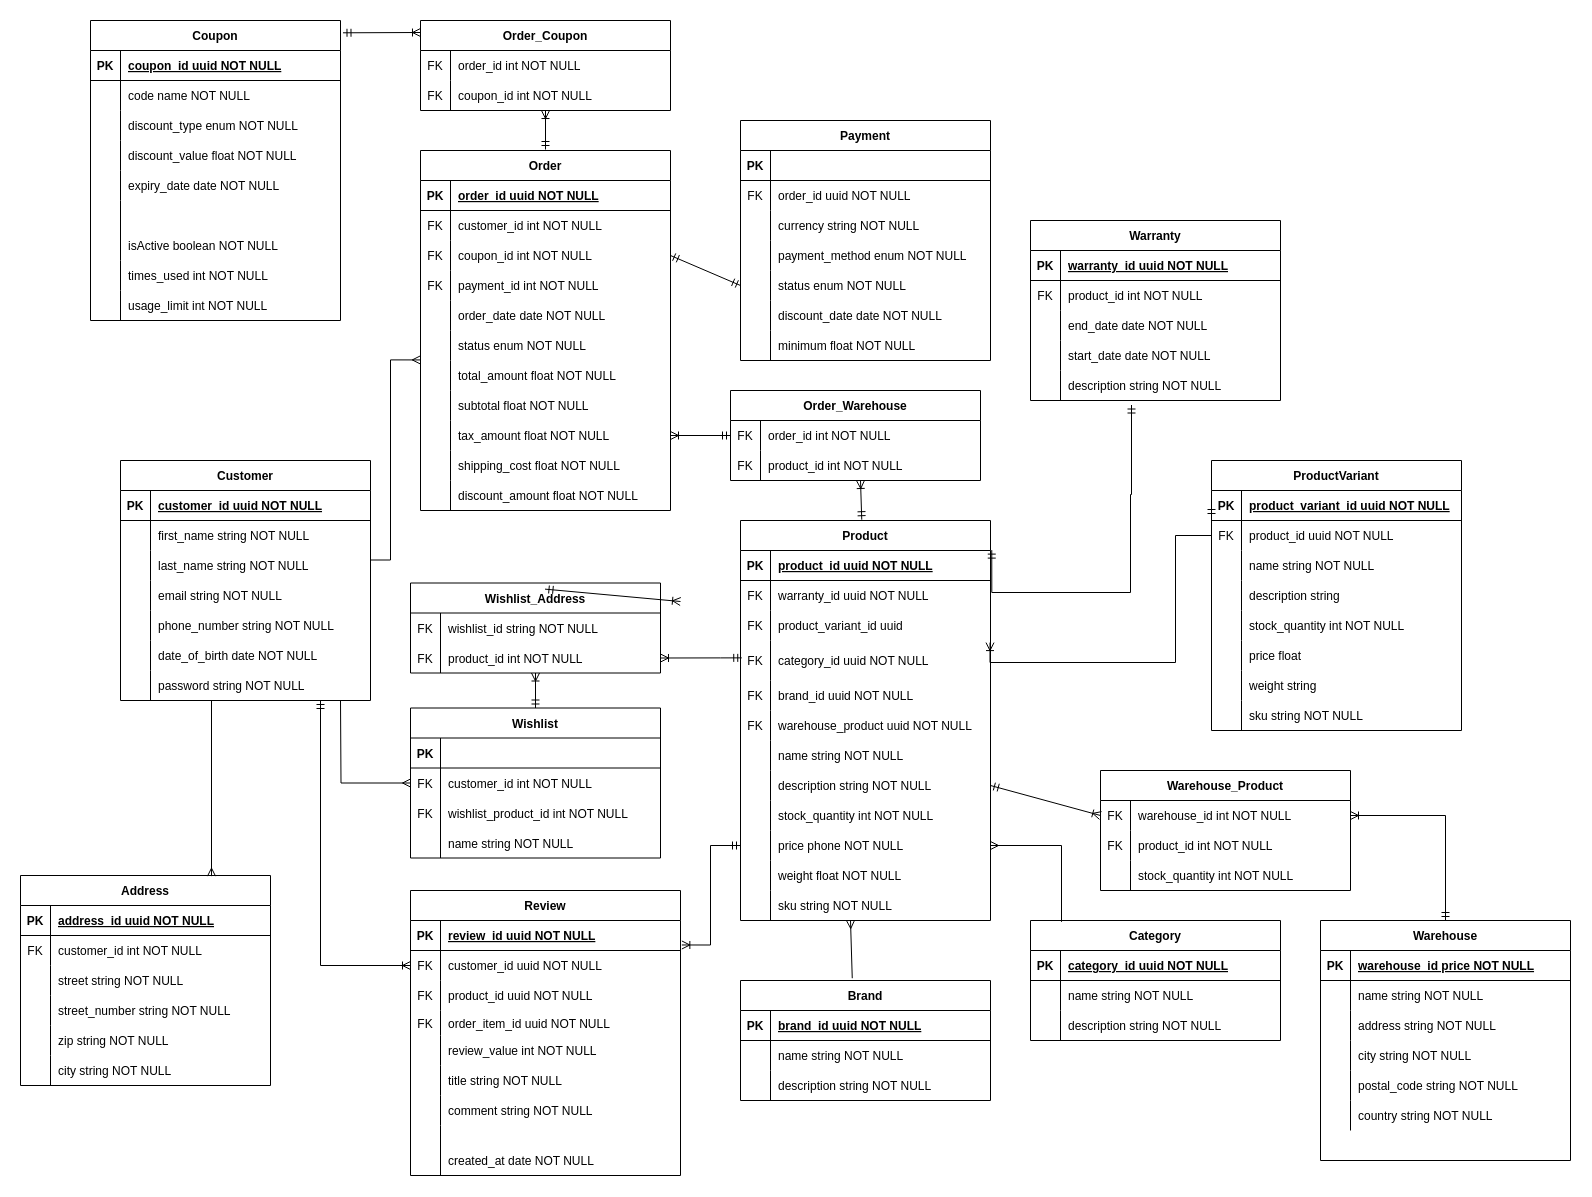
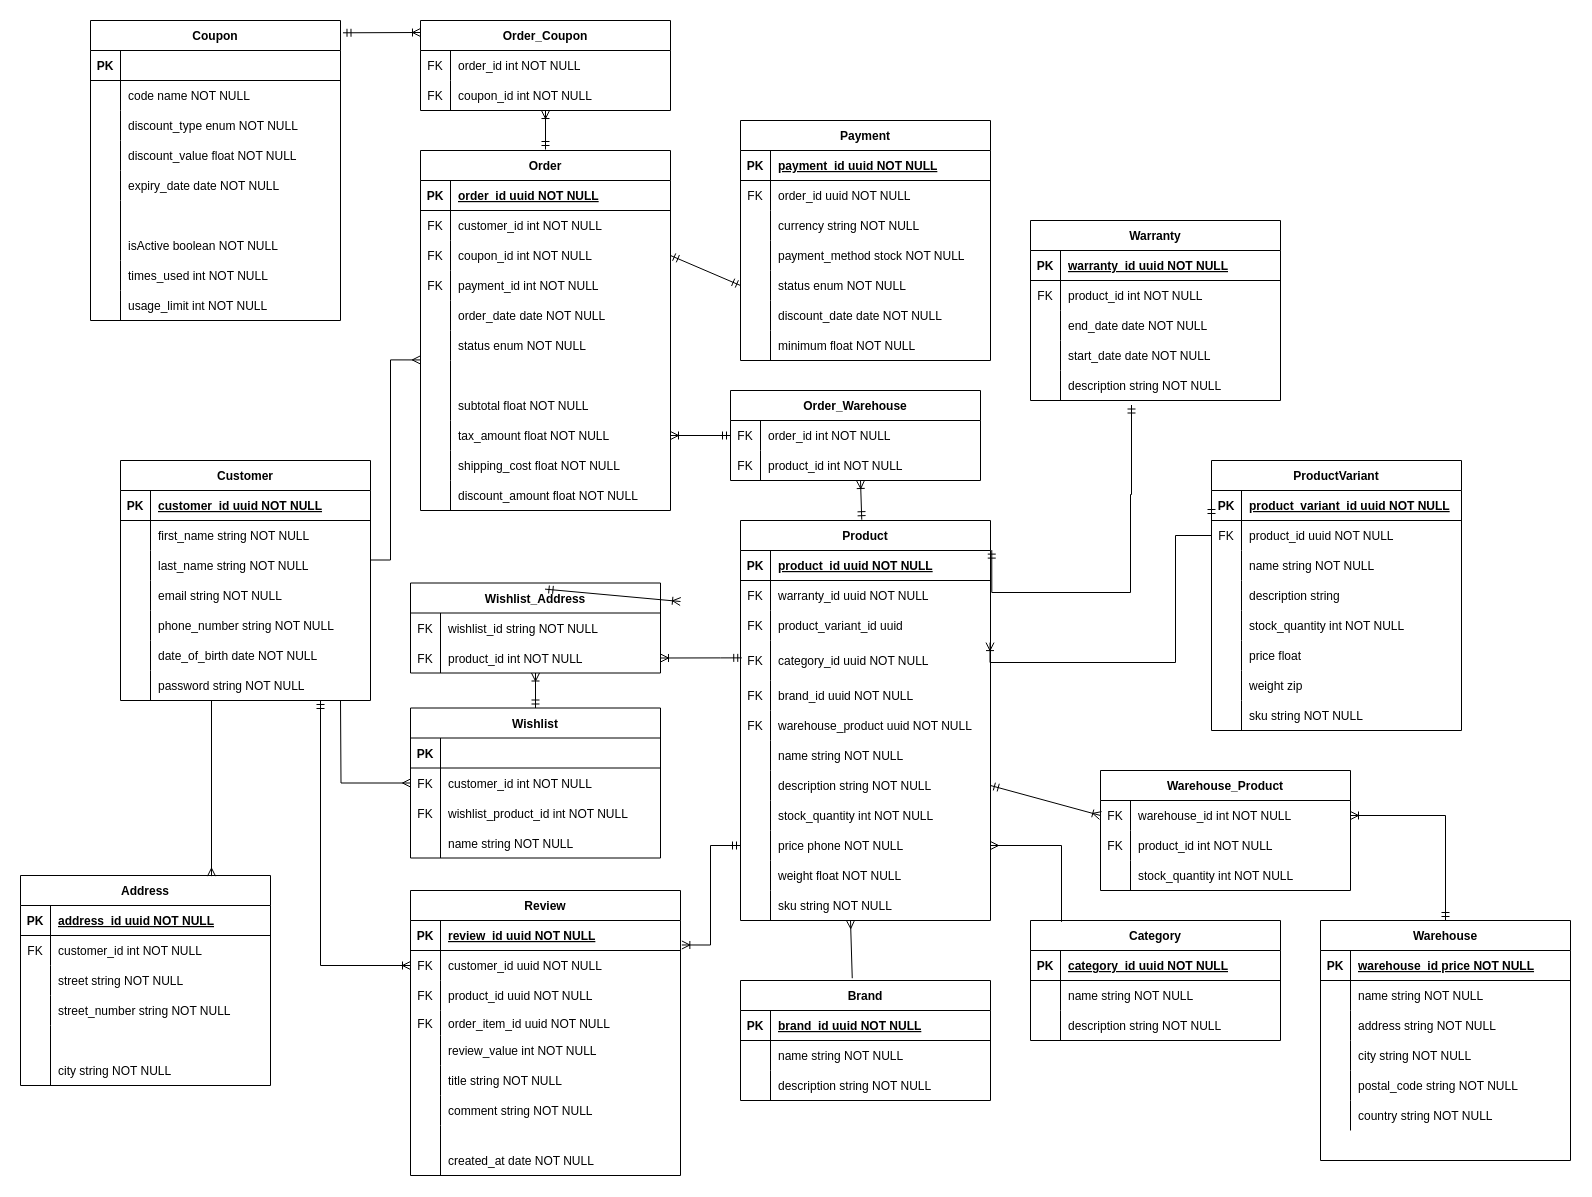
node "coupon_id uuid NOT NULL": removed
node "payment_id uuid NOT NULL": added
node "payment_method enum NOT NULL": label "payment_method enum NOT NULL" -> "payment_method stock NOT NULL"
node "total_amount float NOT NULL": removed
node "weight string": label "weight string" -> "weight zip"
node "zip string NOT NULL": removed
